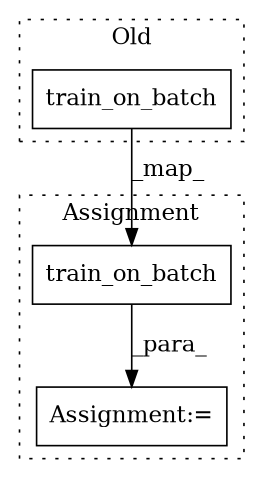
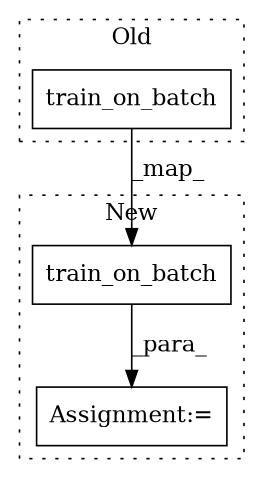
cluster "Assignment": label "Assignment" -> "New"
